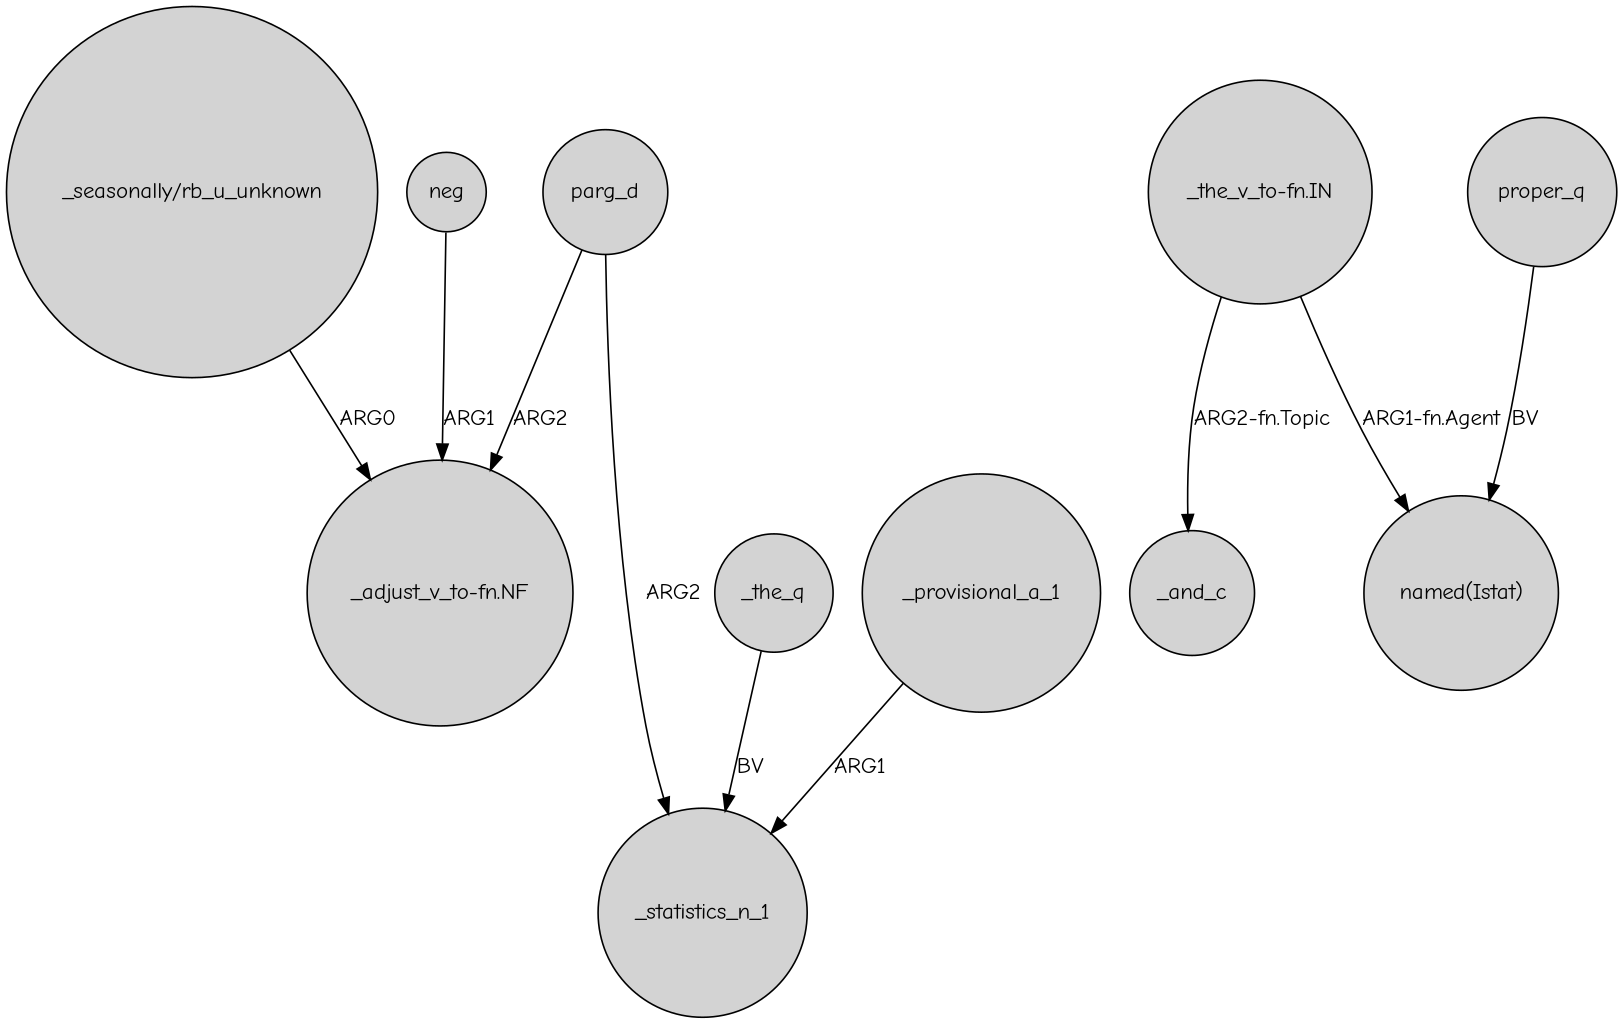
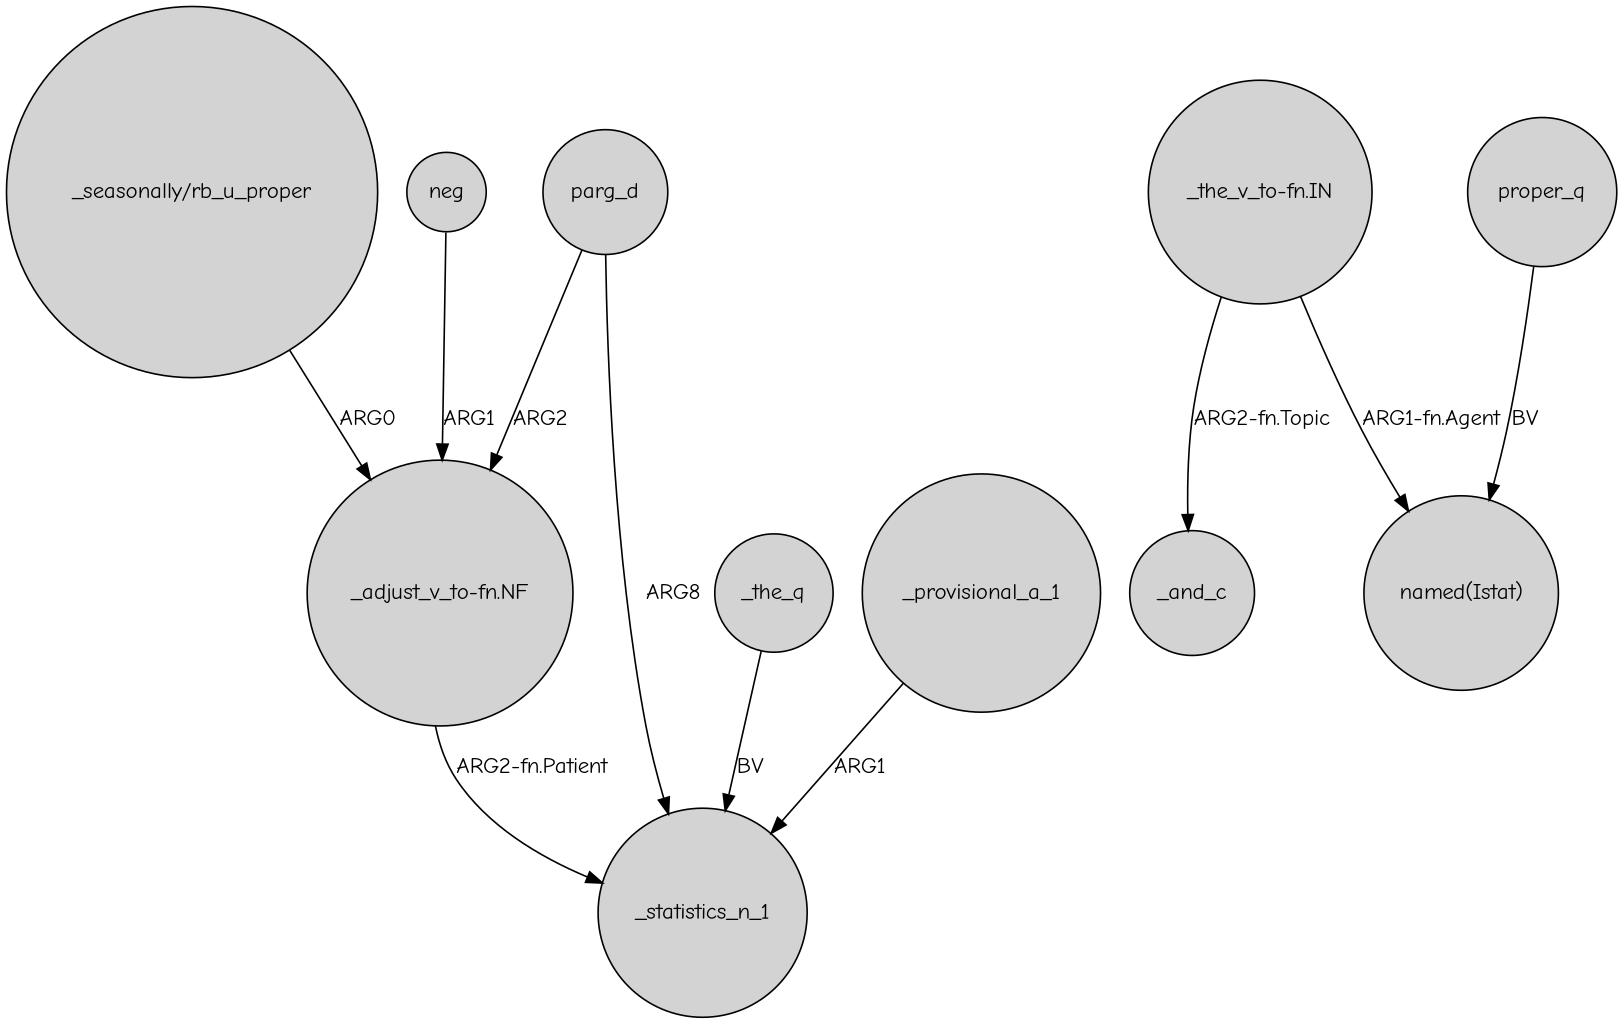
node "_seasonally/rb_u_unknown": label "_seasonally/rb_u_unknown" -> "_seasonally/rb_u_proper"
edge "parg_d" -> "_statistics_n_1": label "ARG2" -> "ARG8"
edge "_adjust_v_to-fn.NF" -> "_statistics_n_1": added, label "ARG2-fn.Patient"
